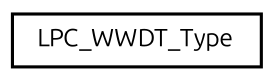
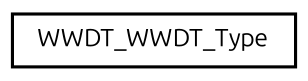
node "LPC_WWDT_Type": label "LPC_WWDT_Type" -> "WWDT_WWDT_Type"
